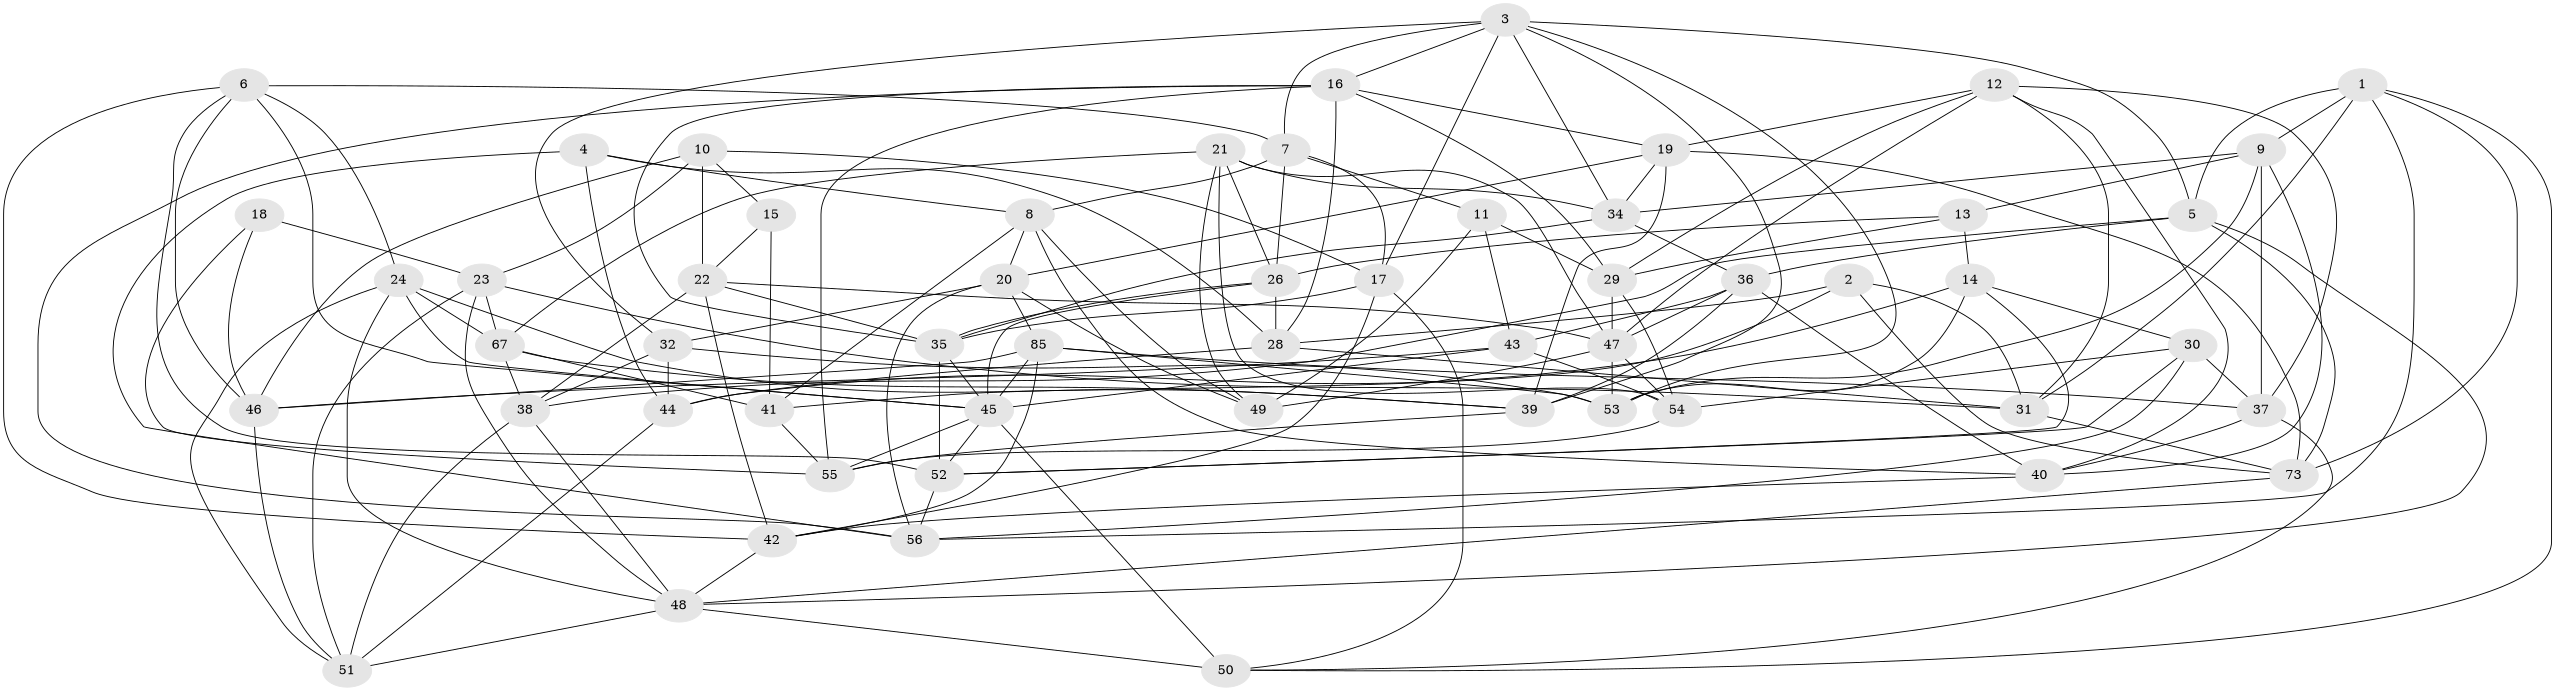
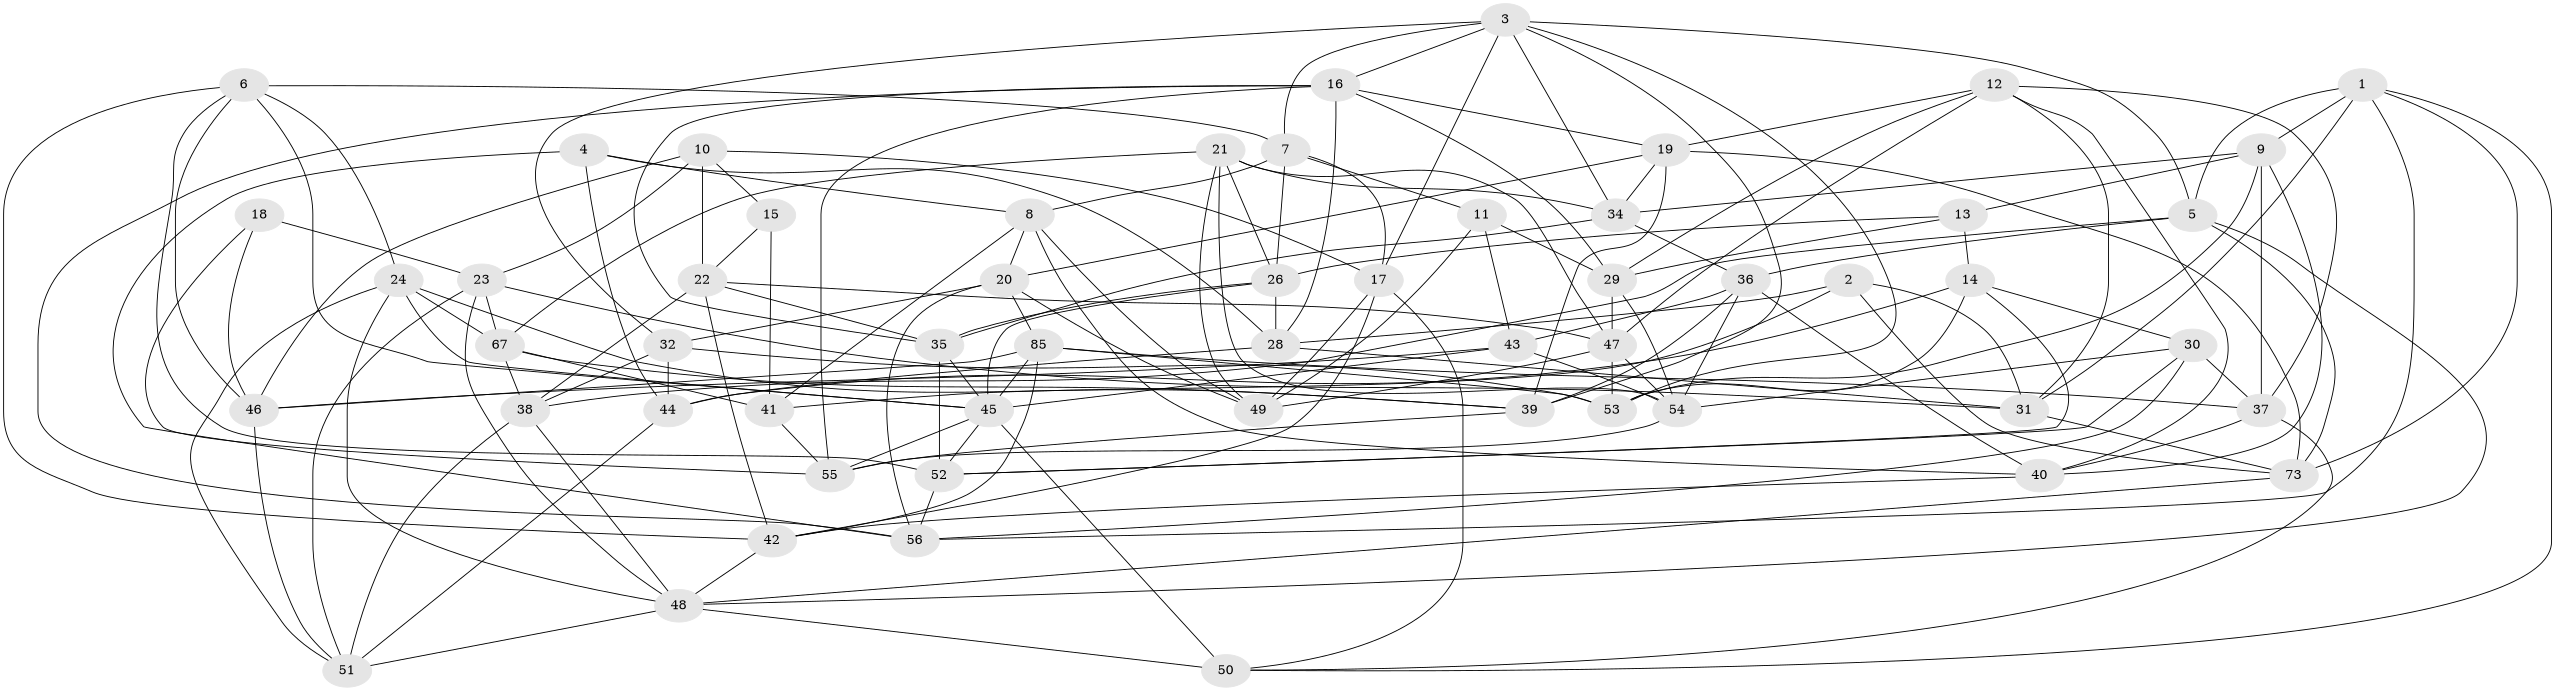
edge "17" -- "35": now "17" -- "49"
edge "36" -- "47": now "36" -- "54"
